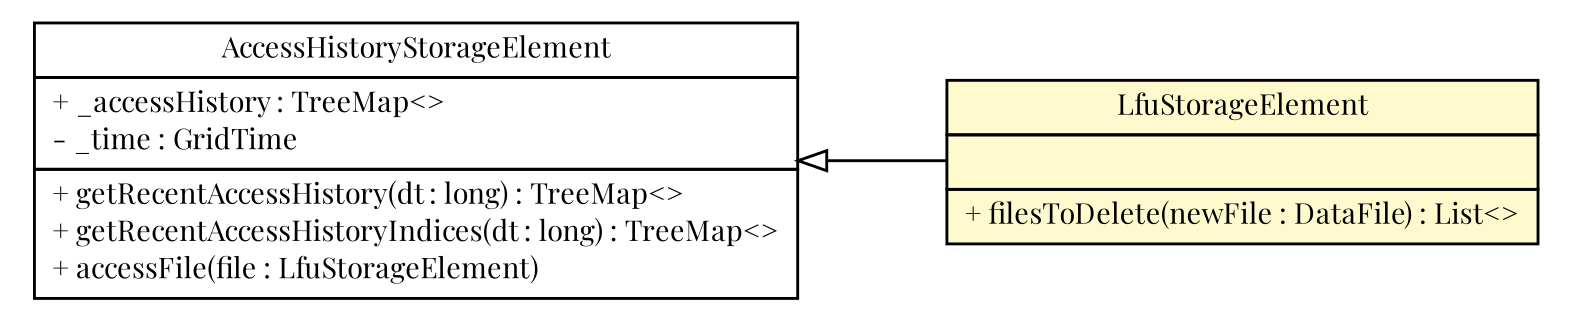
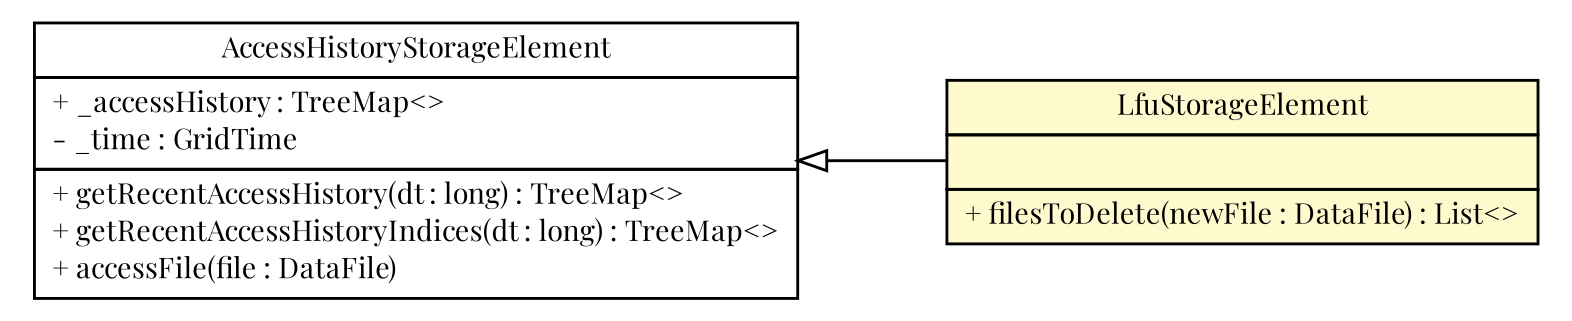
node "AccessHistoryStorageElement": text "+ accessFile(file : LfuStorageElement)" -> "+ accessFile(file : DataFile)"
